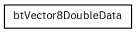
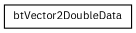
node "btVector8DoubleData": label "btVector8DoubleData" -> "btVector2DoubleData"
